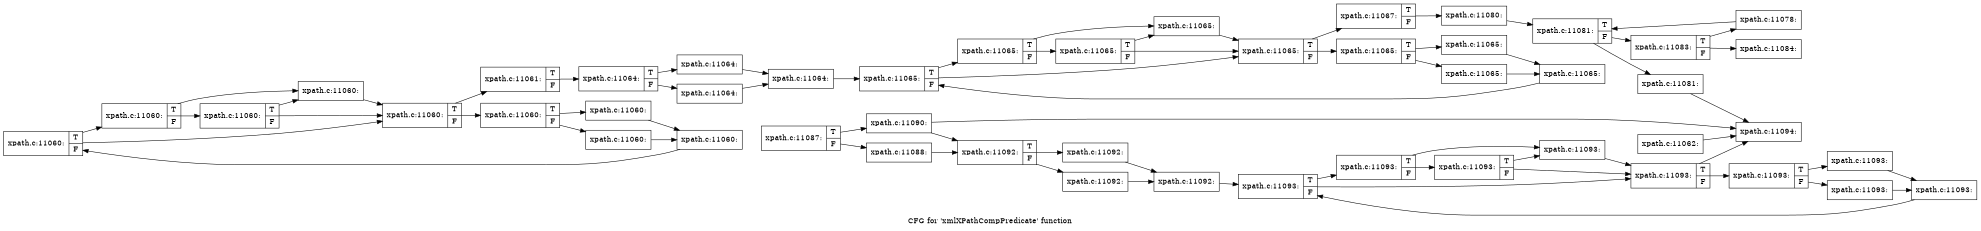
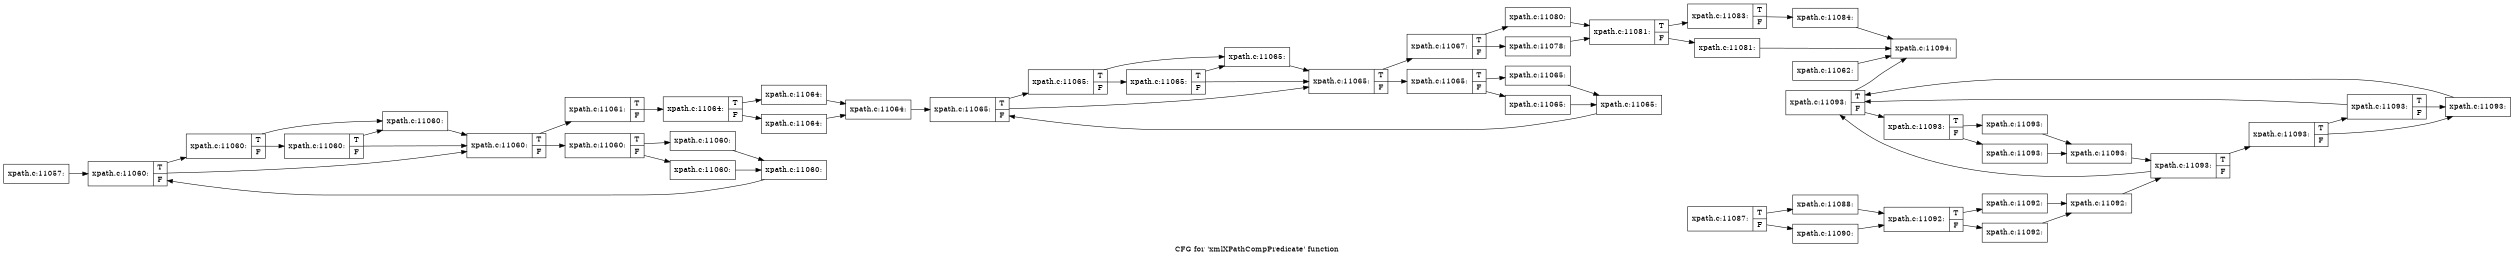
edge "xpath.c:11083:" -> "xpath.c:11078:": now "xpath.c:11067:" -> "xpath.c:11078:"
edge "xpath.c:11090:" -> "xpath.c:11094:": now "xpath.c:11084:" -> "xpath.c:11094:"
node "xpath.c:11057:": added
